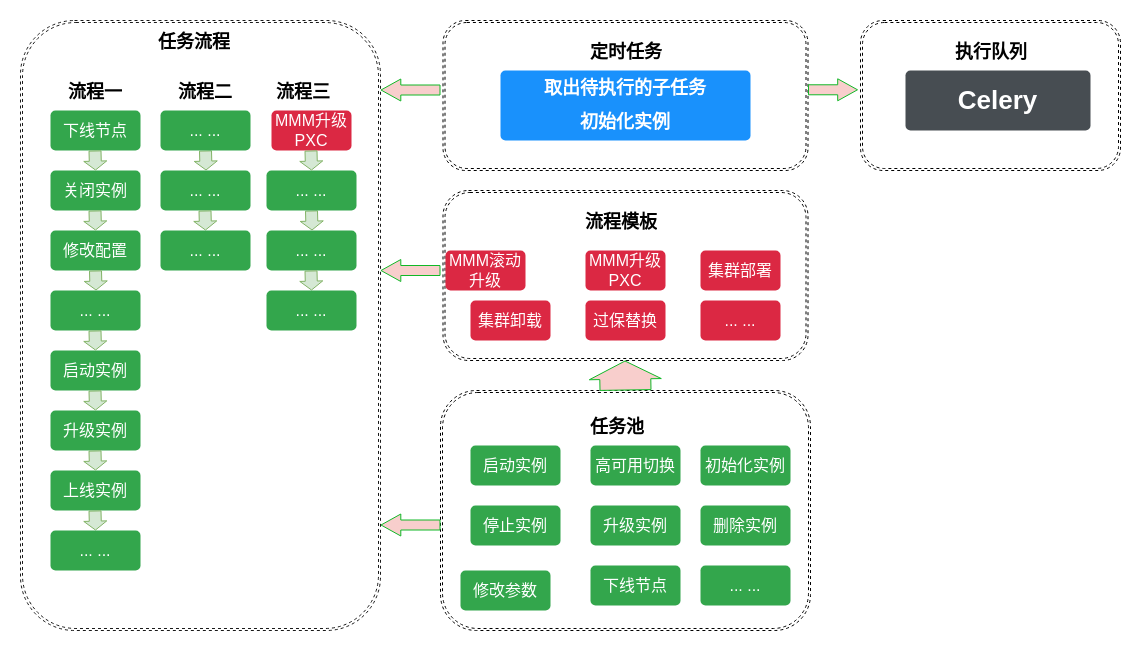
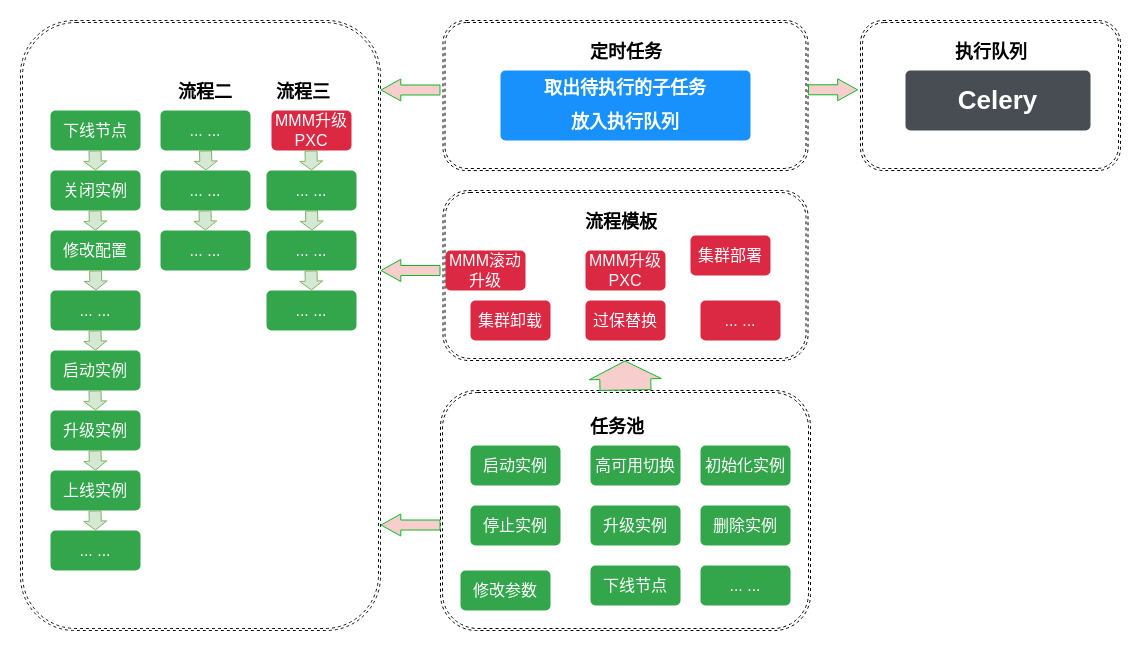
node "任务流程": removed
node "流程一": removed
node "取出待执行的子任务初始化实例": label "取出待执行的子任务初始化实例" -> "取出待执行的子任务放入执行队列"
node "集群部署": moved (741, 271) -> (731, 256)
